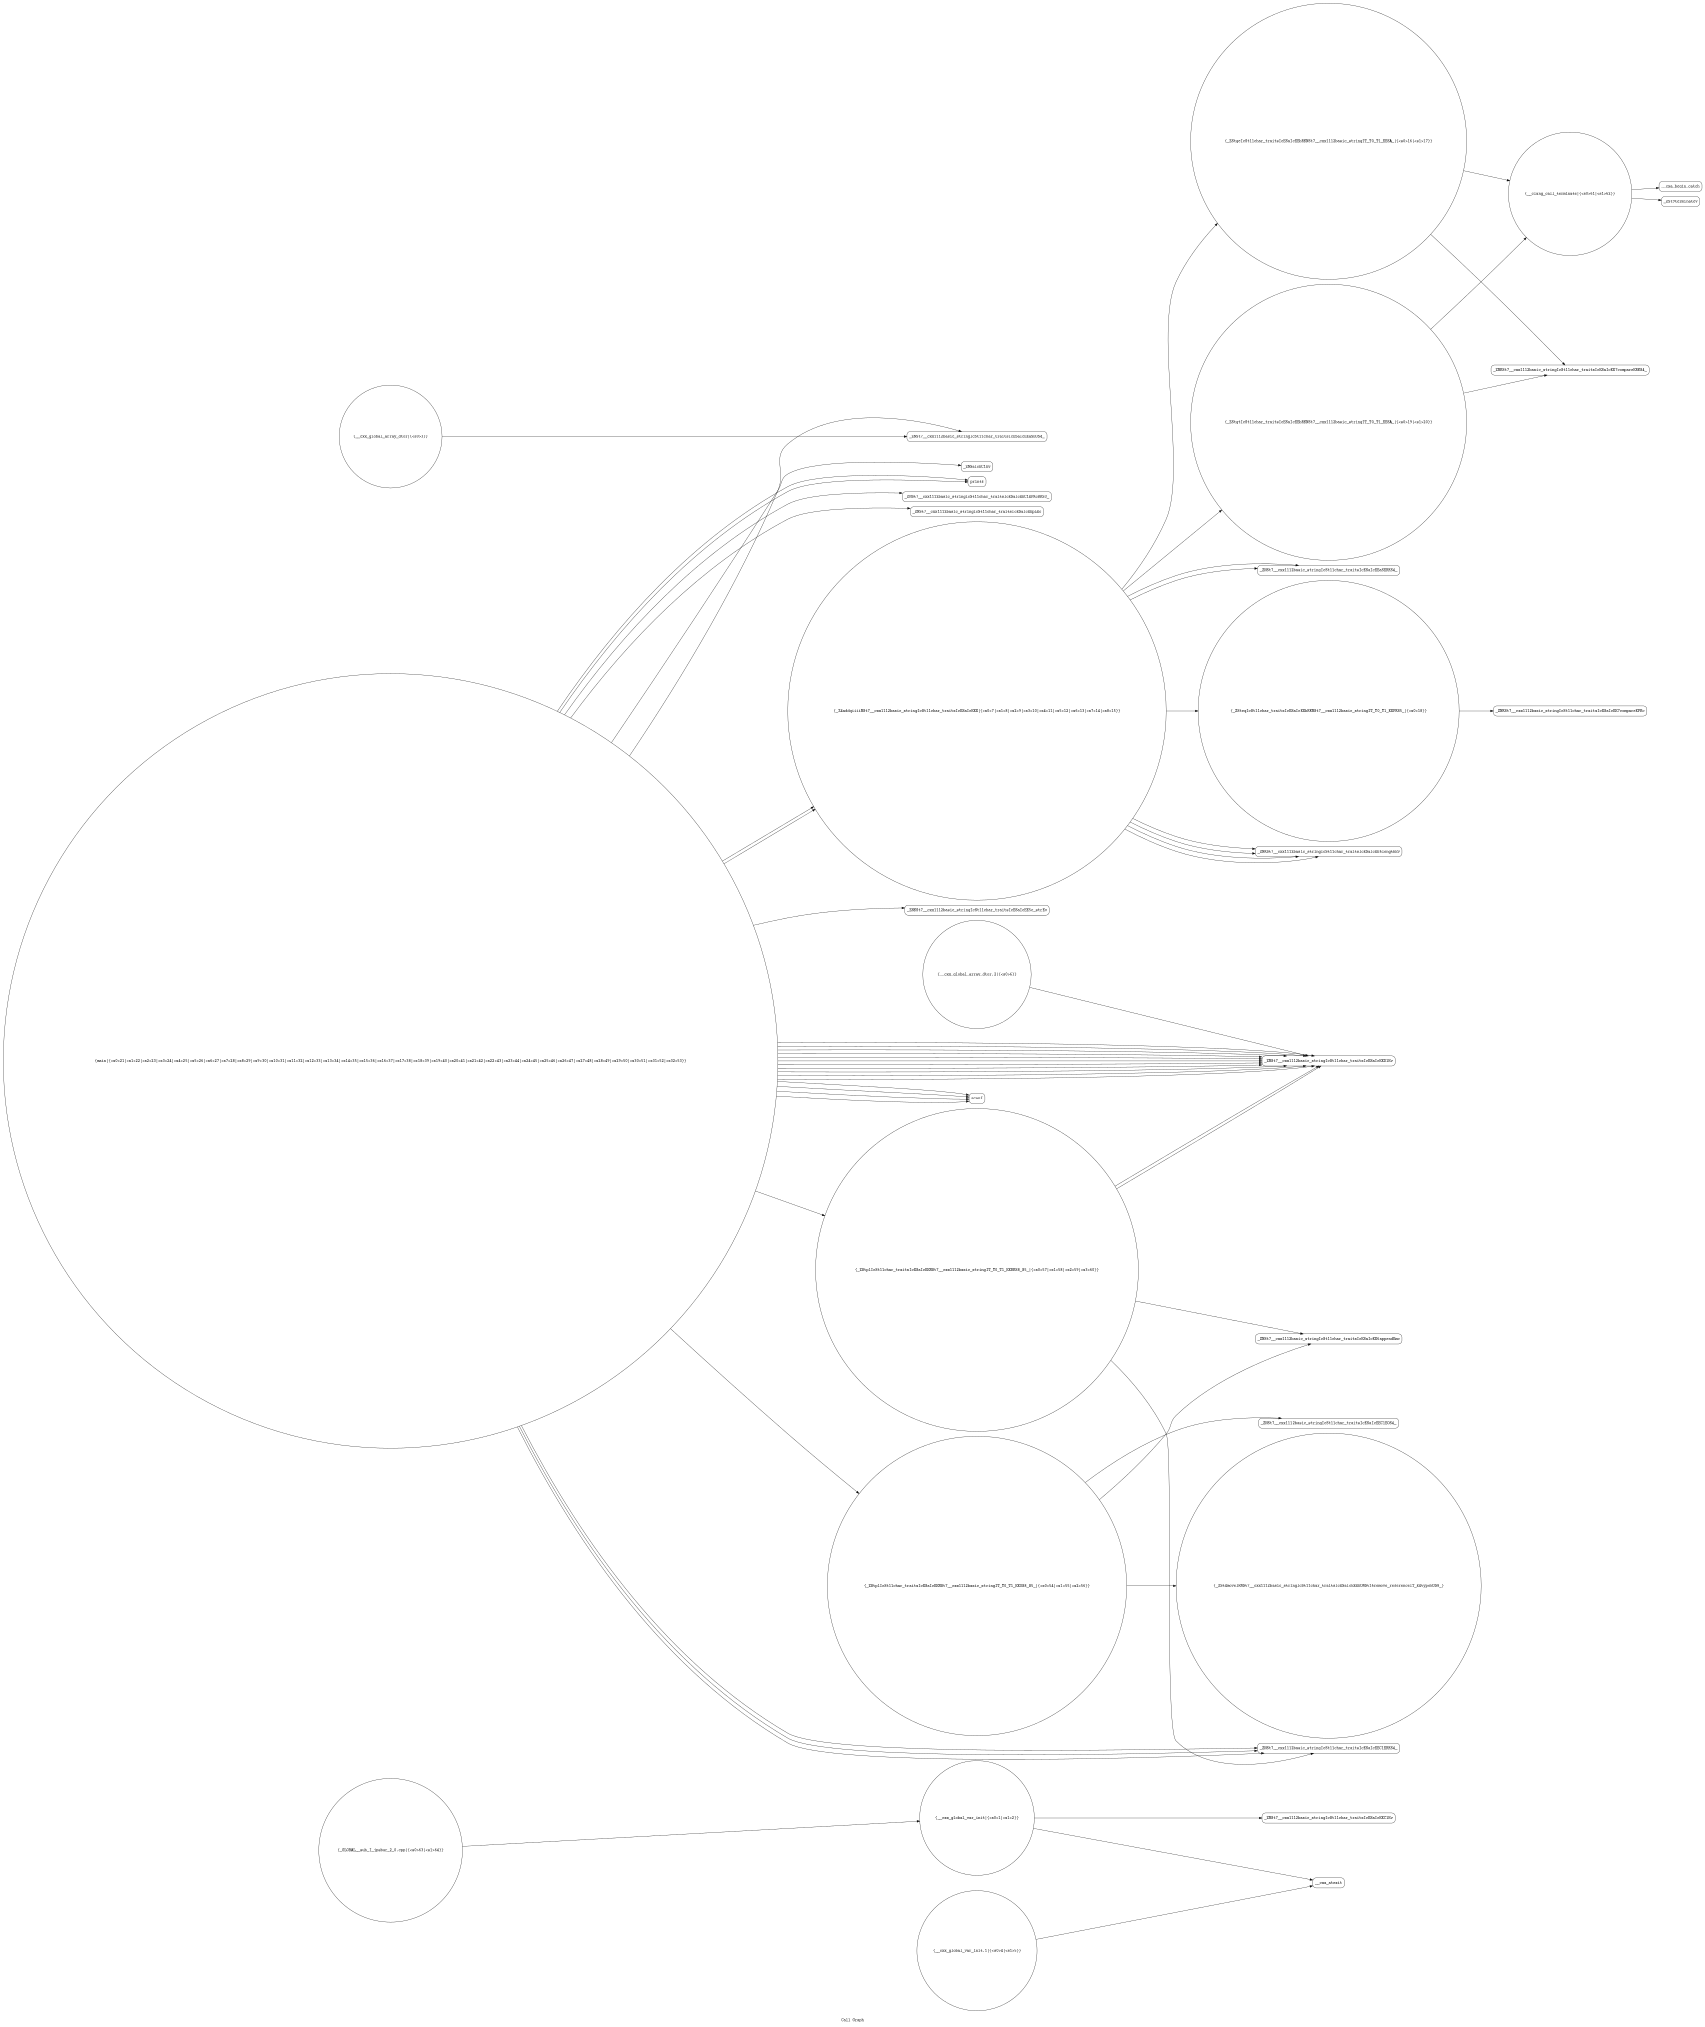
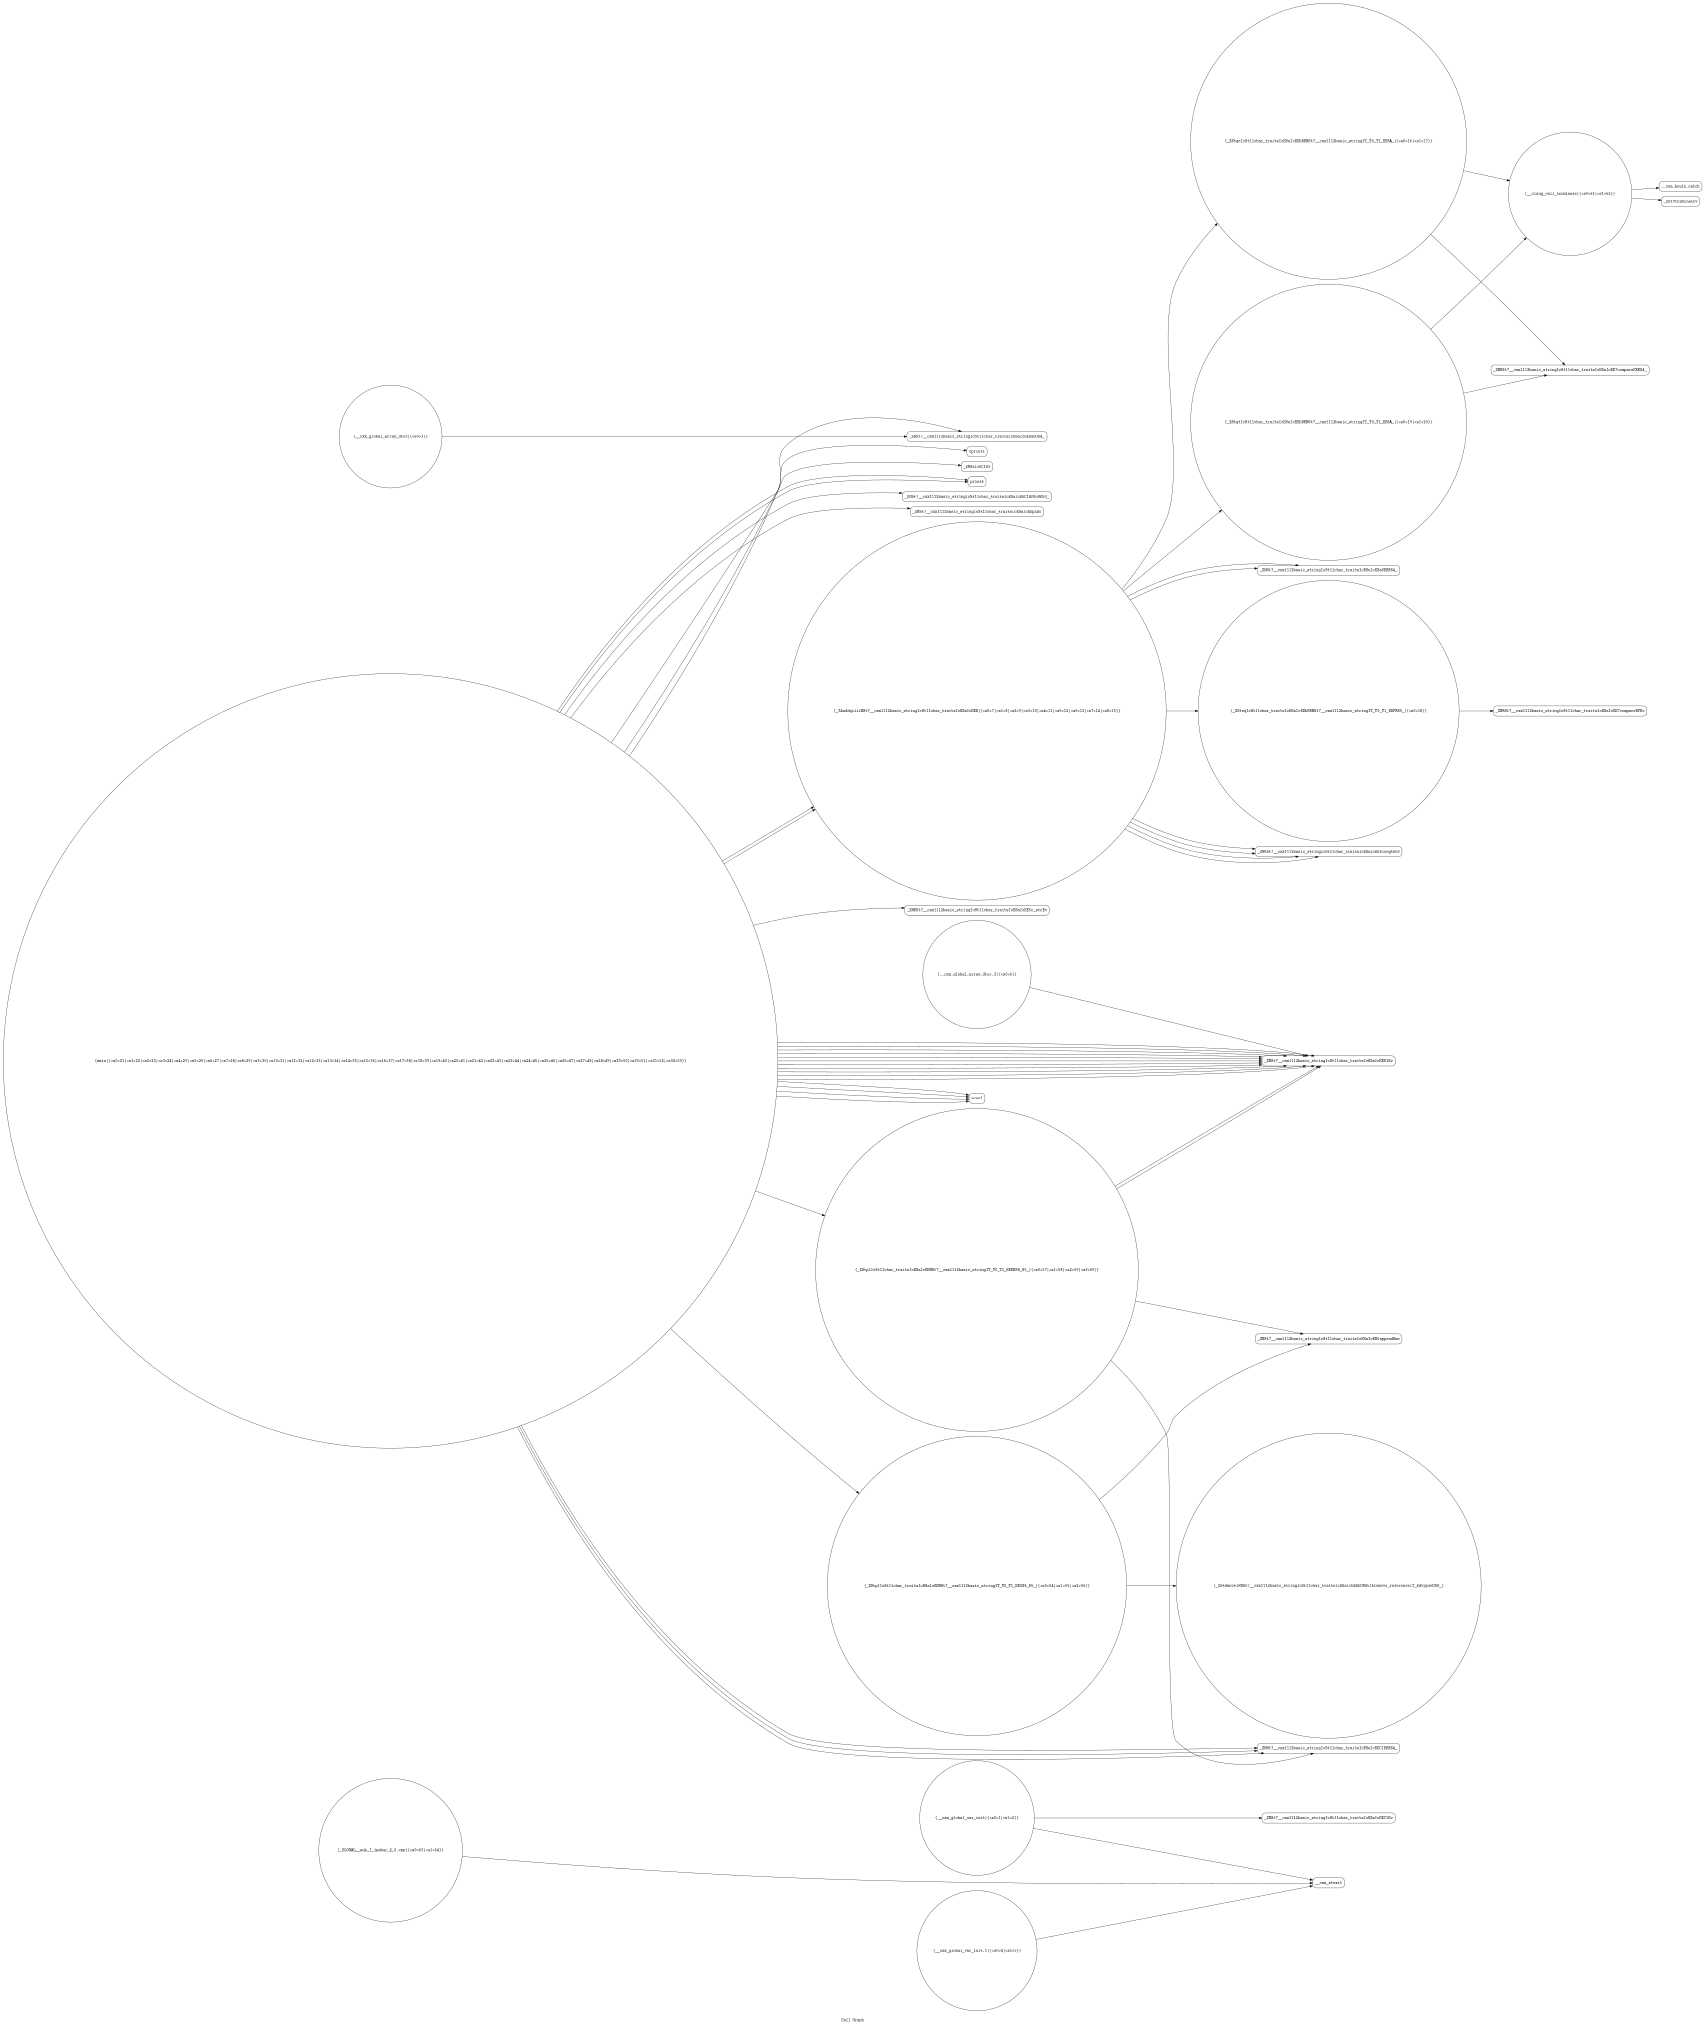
node "fprintf": added
node "_ZNSt7__cxx1112basic_stringIcSt11char_traitsIcESaIcEEC1EOS4_": removed
edge "{_GLOBAL__sub_I_jpsbur_2_0.cpp|{<s0>63|<s1>64}}" -> "{__cxx_global_var_init|{<s0>1|<s1>2}}": now "{_GLOBAL__sub_I_jpsbur_2_0.cpp|{<s0>63|<s1>64}}" -> "__cxa_atexit"
